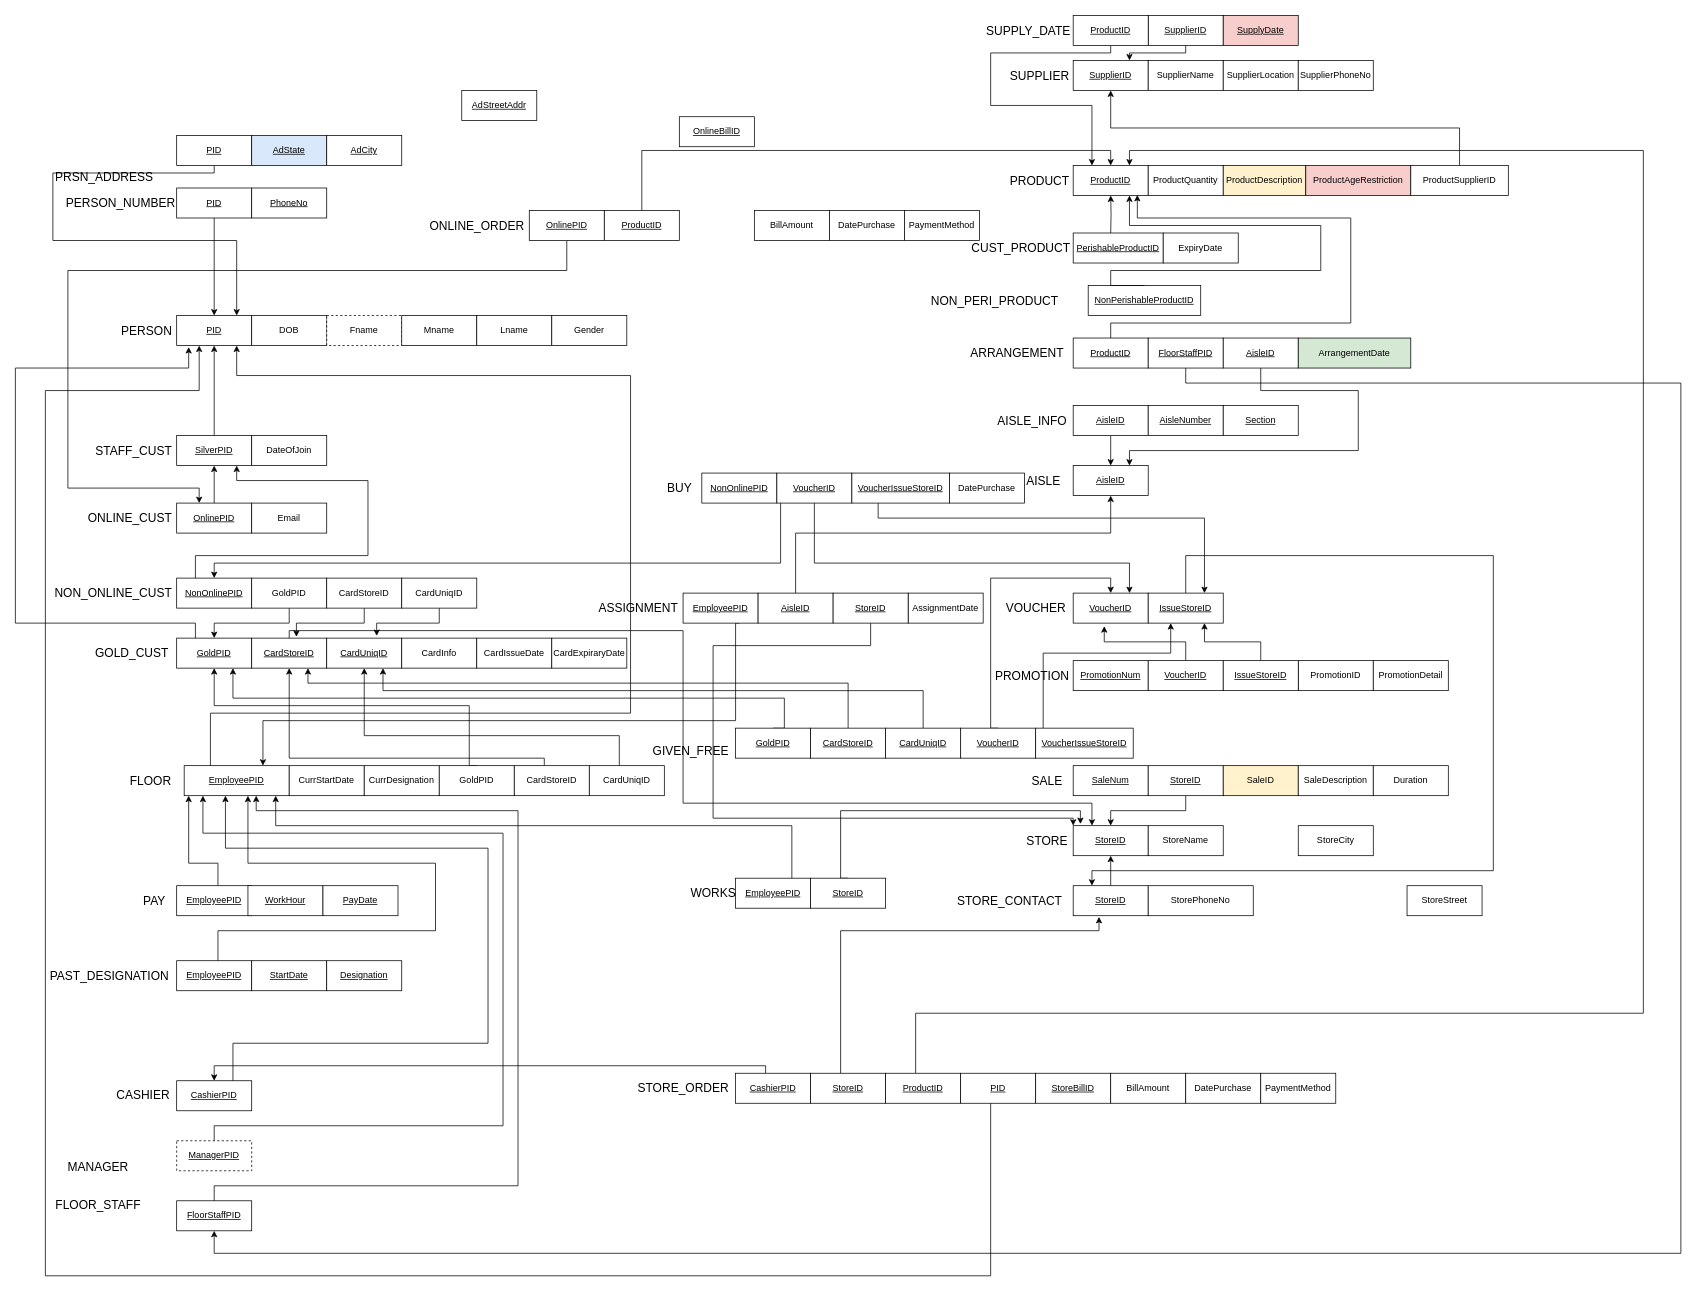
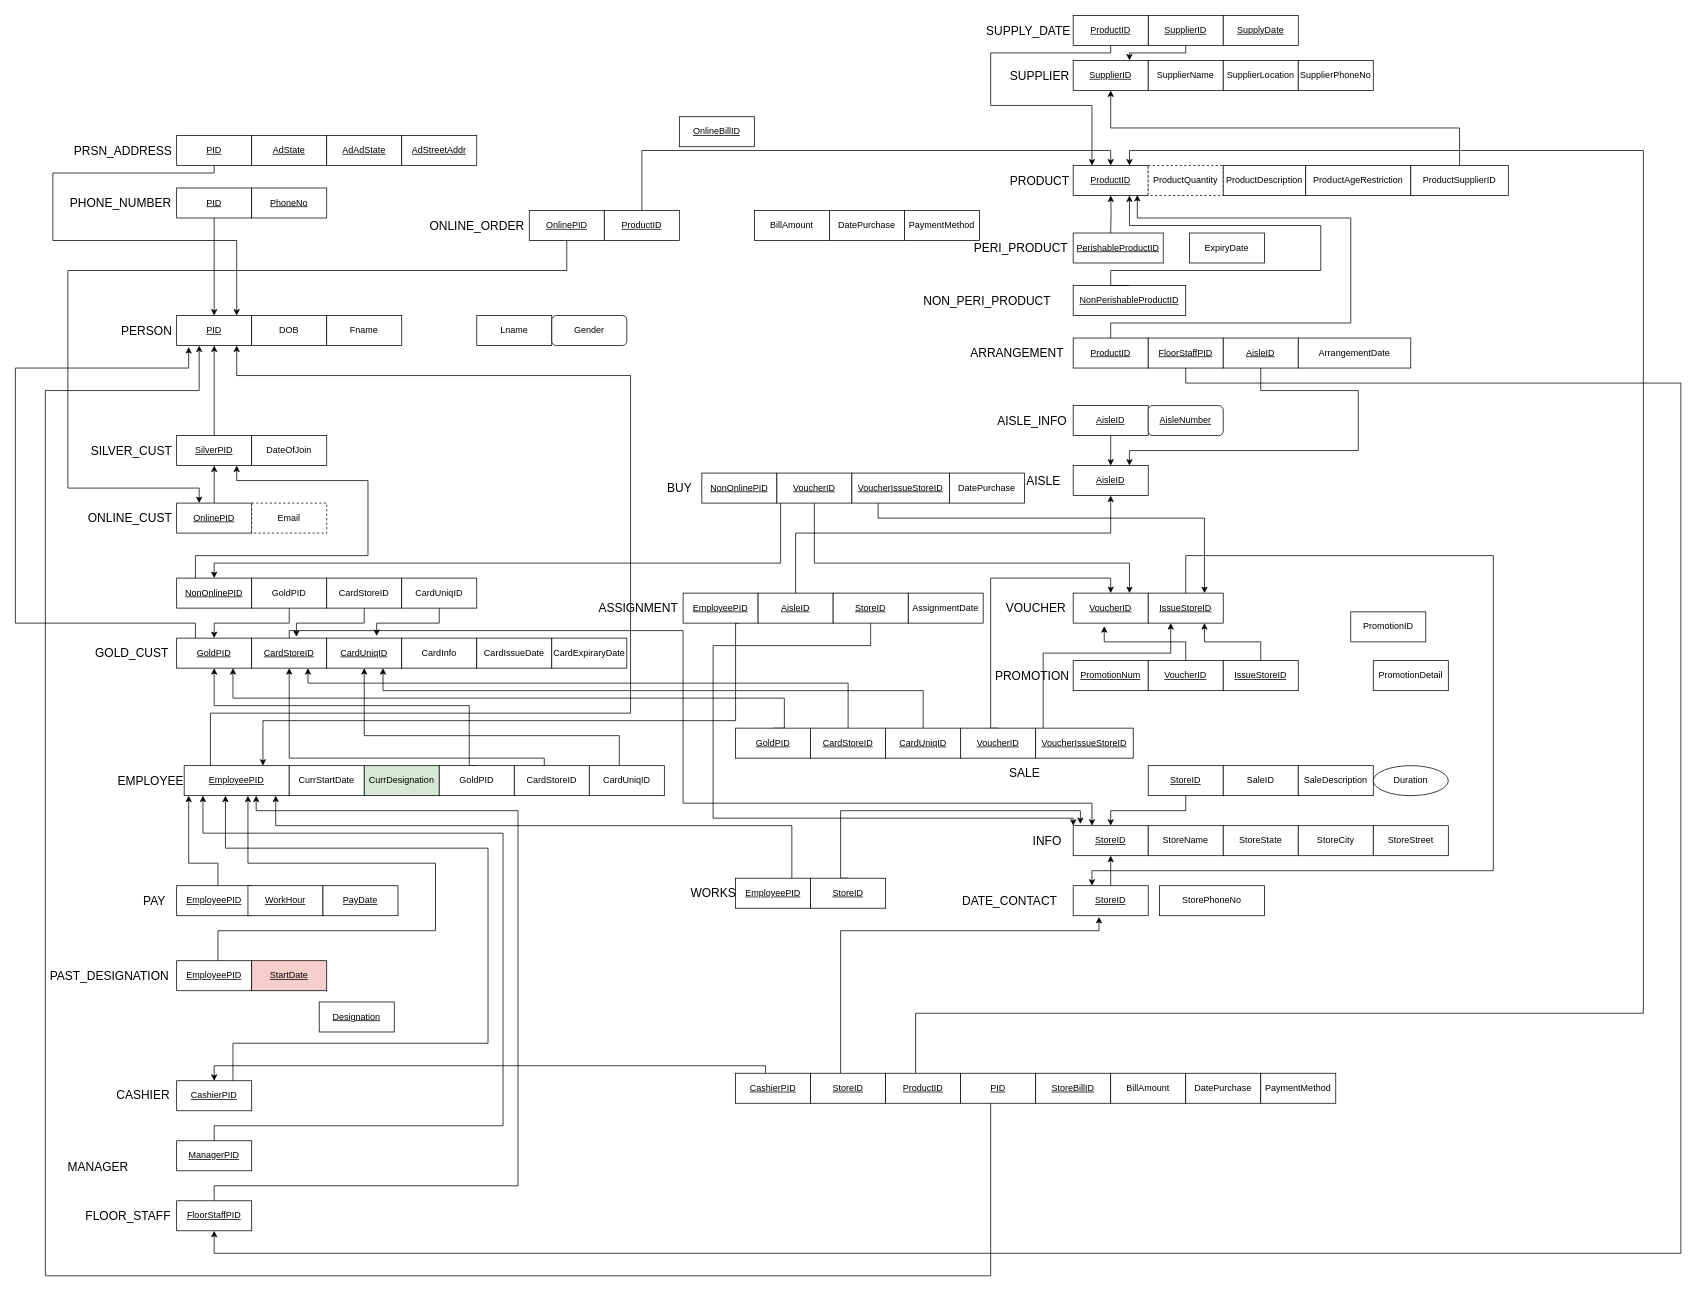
node "SupplyDate": fillcolor #f8cecc -> #ffffff
node "AdStreetAddr": moved (499, 105) -> (439, 150)
node "AdState": fillcolor #dae8fc -> #ffffff
node "AdCity": label "AdCity" -> "AdAdState"
node "PRSN_ADDRESS": moved (98, 177) -> (117, 150)
node "ProductQuantity": style solid -> dashed
node "ProductDescription": fillcolor #fff2cc -> #ffffff
node "ProductAgeRestriction": fillcolor #f8cecc -> #ffffff
node "PERSON_NUMBER": label "PERSON_NUMBER" -> "PHONE_NUMBER"
node "CUST_PRODUCT": label "CUST_PRODUCT" -> "PERI_PRODUCT"
node "ExpiryDate": moved (1200, 248) -> (1227, 248)
node "NON_PERI_PRODUCT": moved (994, 300) -> (987, 300)
node "NonPerishableProductID": moved (1144, 300) -> (1129, 300)
node "Fname": style dashed -> solid
node "Mname": removed
node "Gender": shape rectangle -> rounded rectangle
node "ArrangementDate": fillcolor #d5e8d4 -> #ffffff
node "AisleNumber": shape rectangle -> rounded rectangle
node "Section": removed
node "STAFF_CUST": label "STAFF_CUST" -> "SILVER_CUST"
node "Email": style solid -> dashed
node "NON_ONLINE_CUST": removed
node "PromotionID": moved (1335, 675) -> (1388, 627)
node "GIVEN_FREE": removed
node "FLOOR": label "FLOOR" -> "EMPLOYEE"
node "CurrDesignation": fillcolor #ffffff -> #d5e8d4
node "SALE": moved (1047, 780) -> (1024, 773)
node "SaleNum": removed
node "SaleID": fillcolor #fff2cc -> #ffffff
node "Duration": shape rectangle -> ellipse
node "STORE": label "STORE" -> "INFO"
node "StoreState": added
node "STORE_CONTACT": label "STORE_CONTACT" -> "DATE_CONTACT"
node "StorePhoneNo": moved (1200, 900) -> (1212, 900)
node "StoreStreet": moved (1444, 900) -> (1410, 840)
node "StartDate": fillcolor #ffffff -> #f8cecc
node "Designation": moved (364, 975) -> (357, 1017)
node "STORE_ORDER": removed
node "ManagerPID": style dashed -> solid
node "FLOOR_STAFF": moved (98, 1204) -> (128, 1215)
